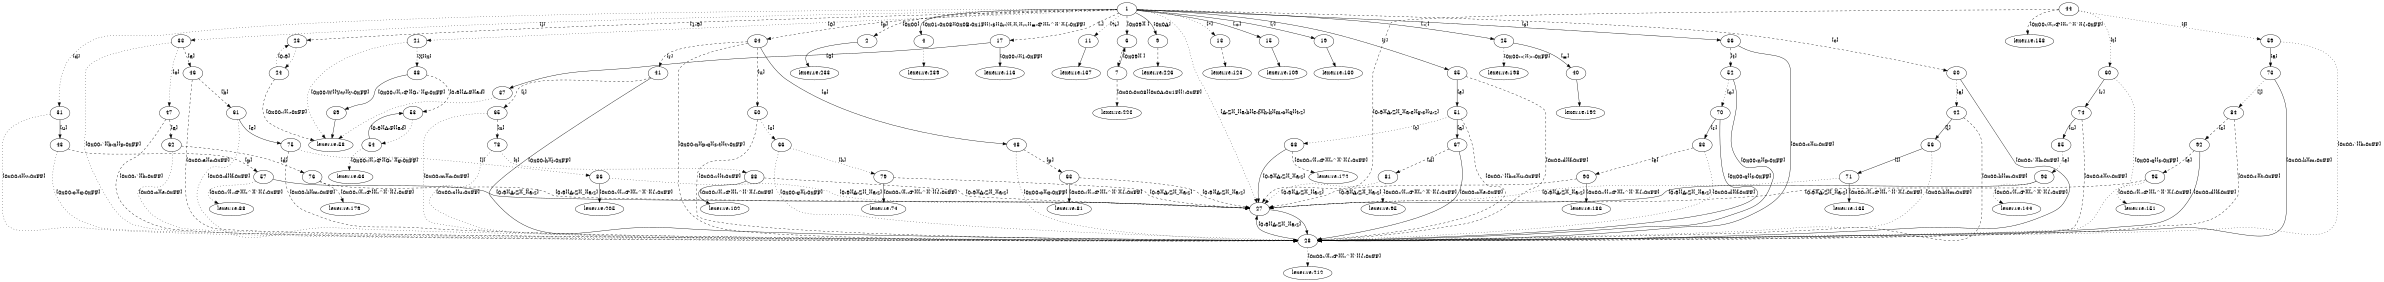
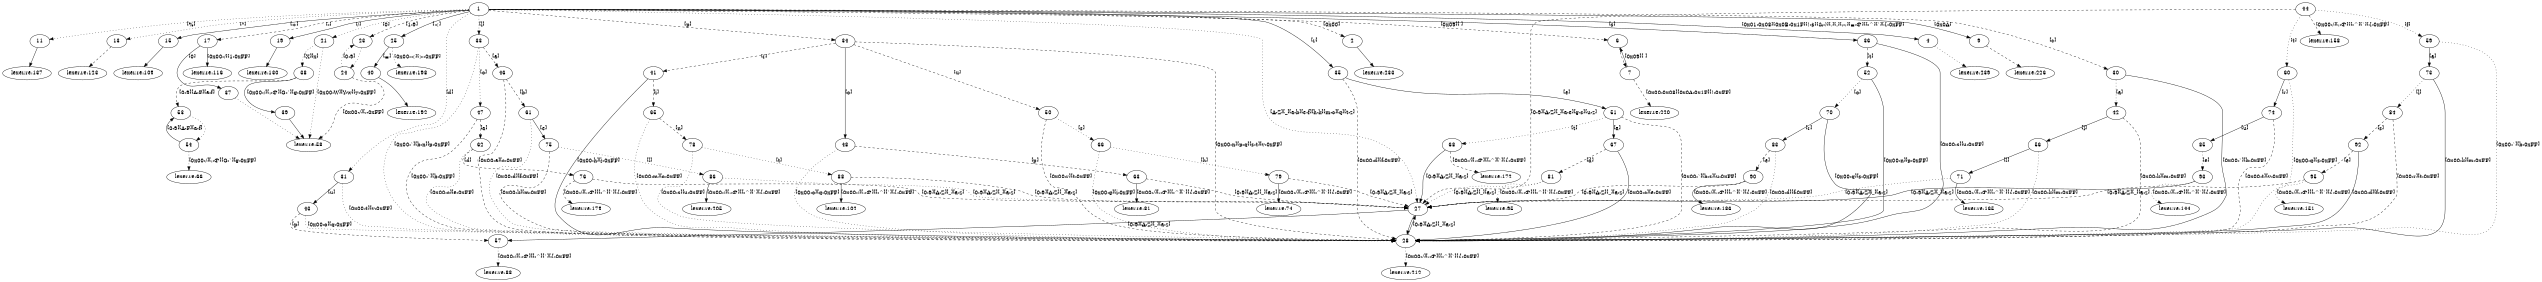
edge "57" -> "27": reversed
